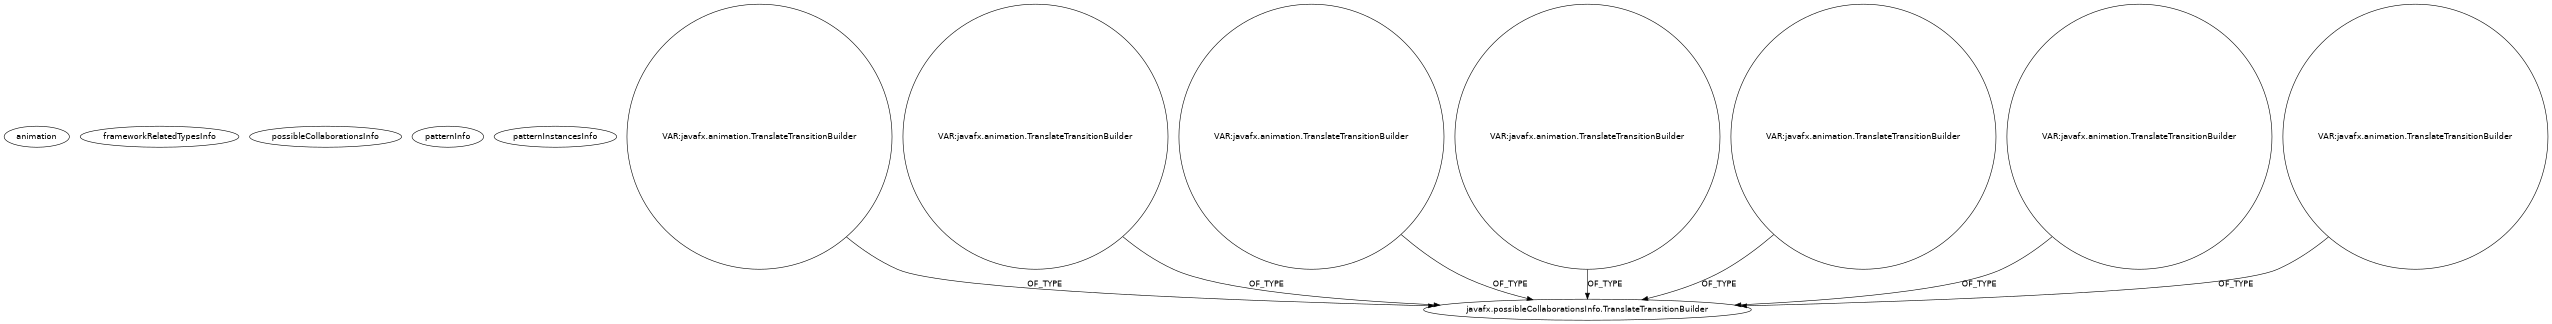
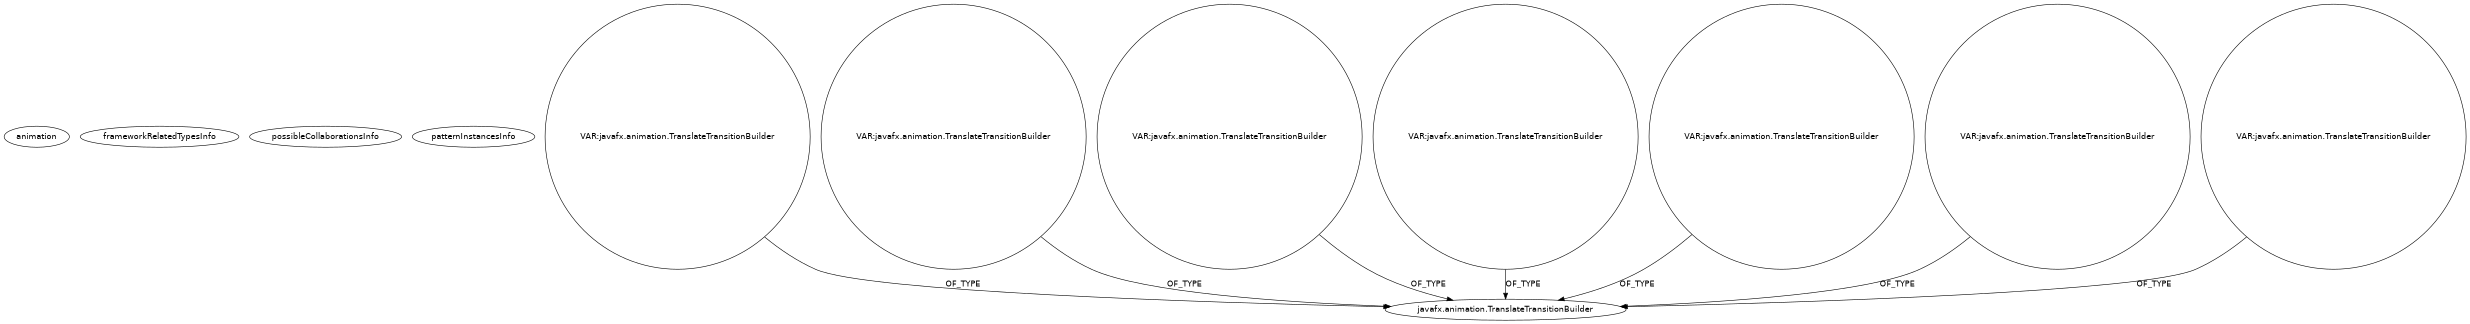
node "patternInfo": removed
node "javafx.possibleCollaborationsInfo.TranslateTransitionBuilder": label "javafx.possibleCollaborationsInfo.TranslateTransitionBuilder" -> "javafx.animation.TranslateTransitionBuilder"
